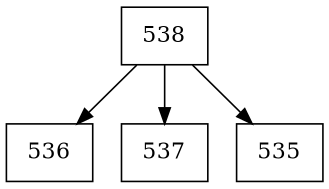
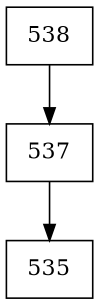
edge "538" -> "535": now "537" -> "535"
node "536": removed
